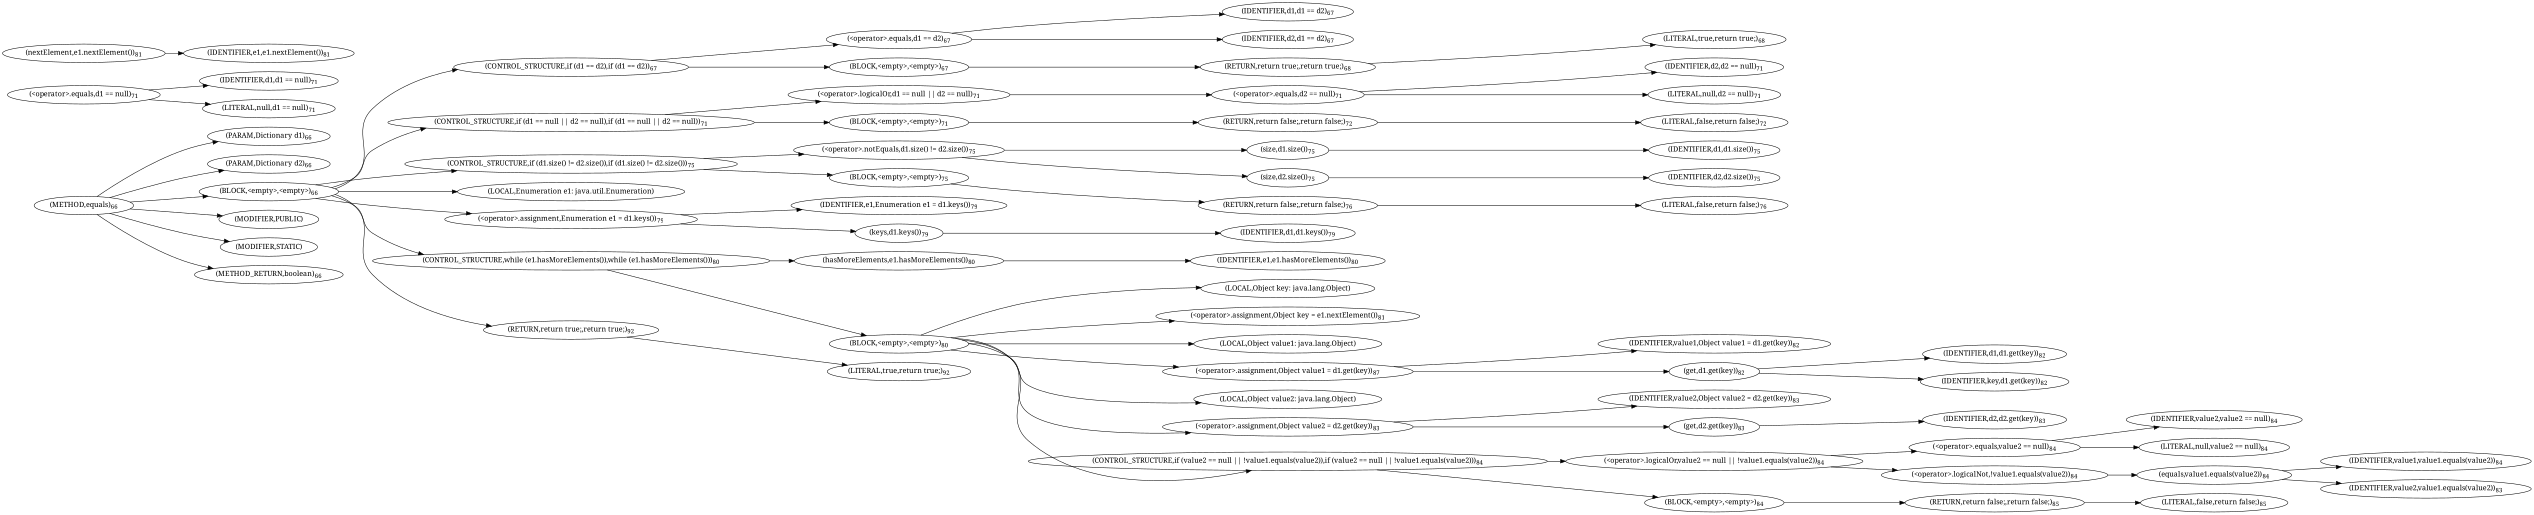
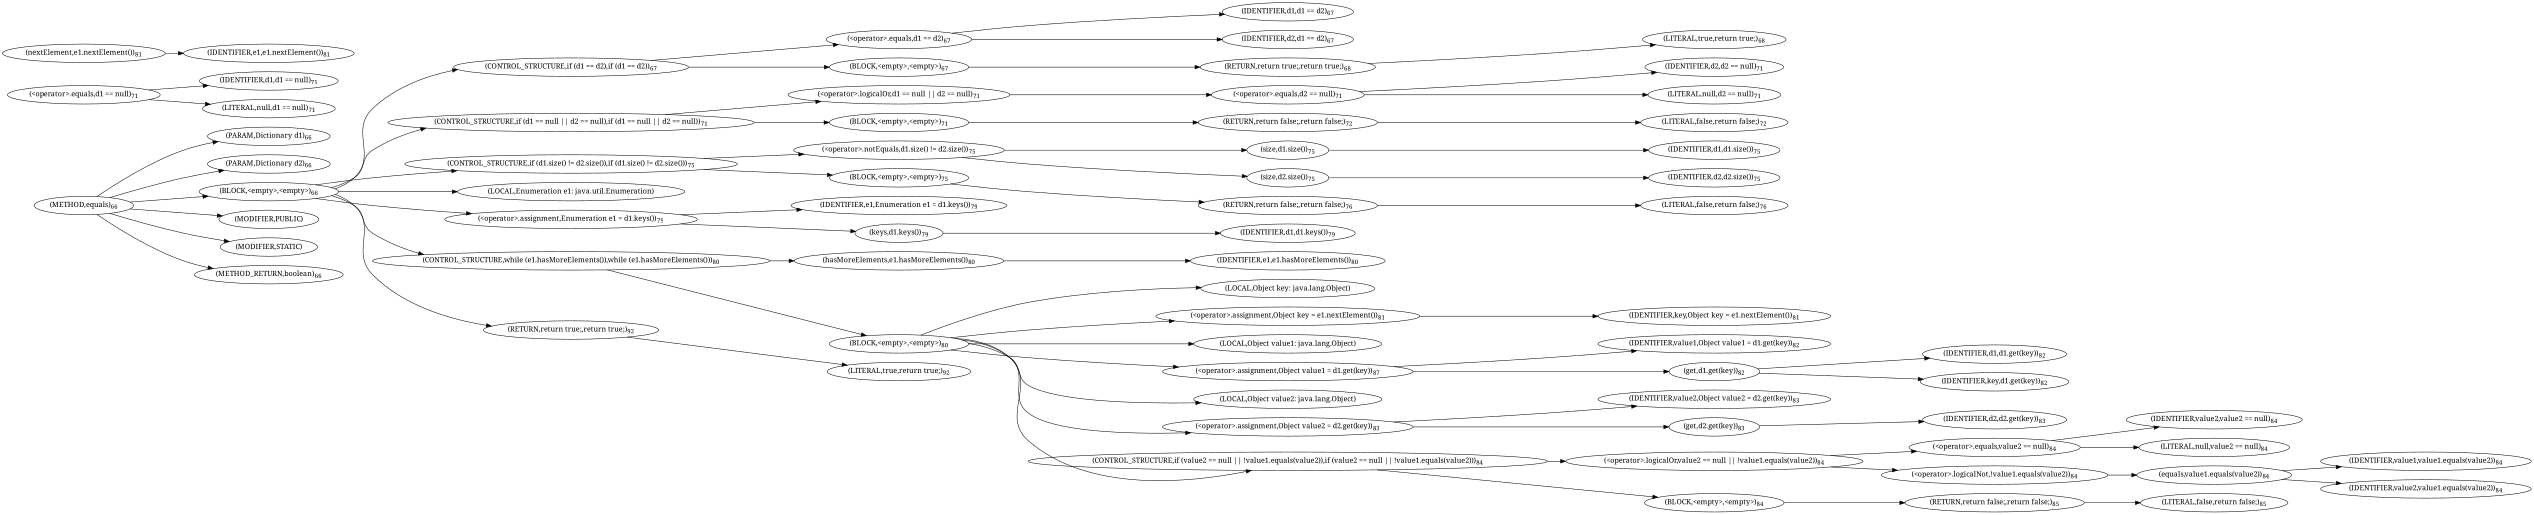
node "(IDENTIFIER,key,Object key = e1.nextElement())": added
node "(IDENTIFIER,value2,value1.equals(value2))": text "83" -> "84"
